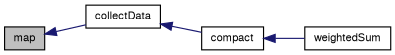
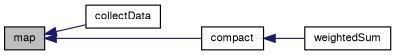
edge "compact" -> "collectData": now "compact" -> "map"
